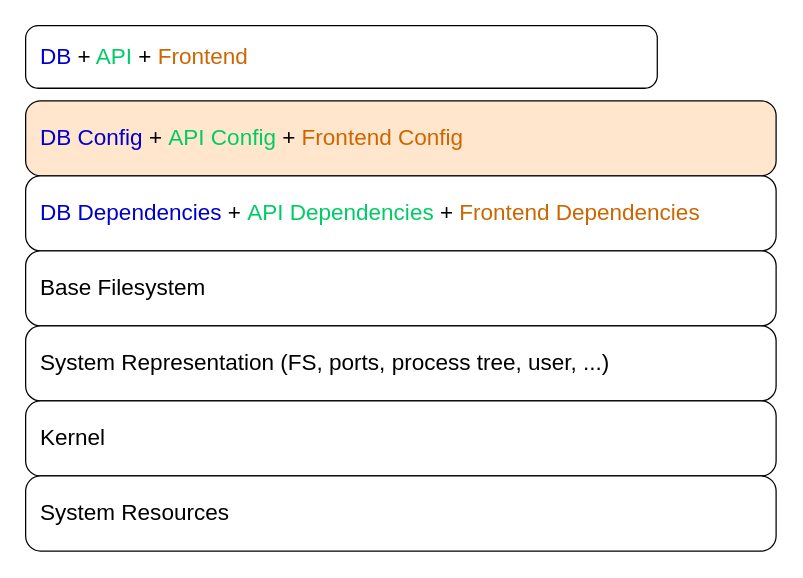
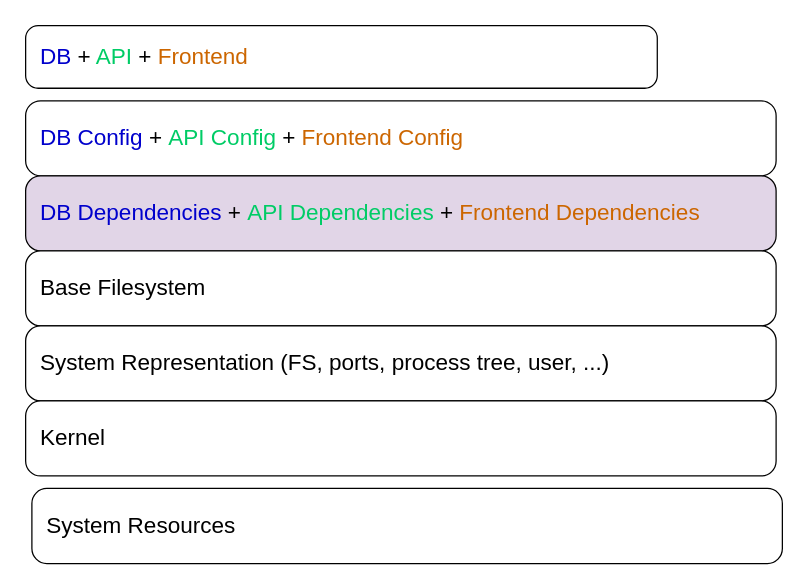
node "DB Config + API Config + Frontend Config": fillcolor #ffe6cc -> #ffffff
node "DB Dependencies + API Dependencies + Frontend Dependencies": fillcolor #ffffff -> #e1d5e7
node "System Resources": moved (401, 513) -> (407, 526)
